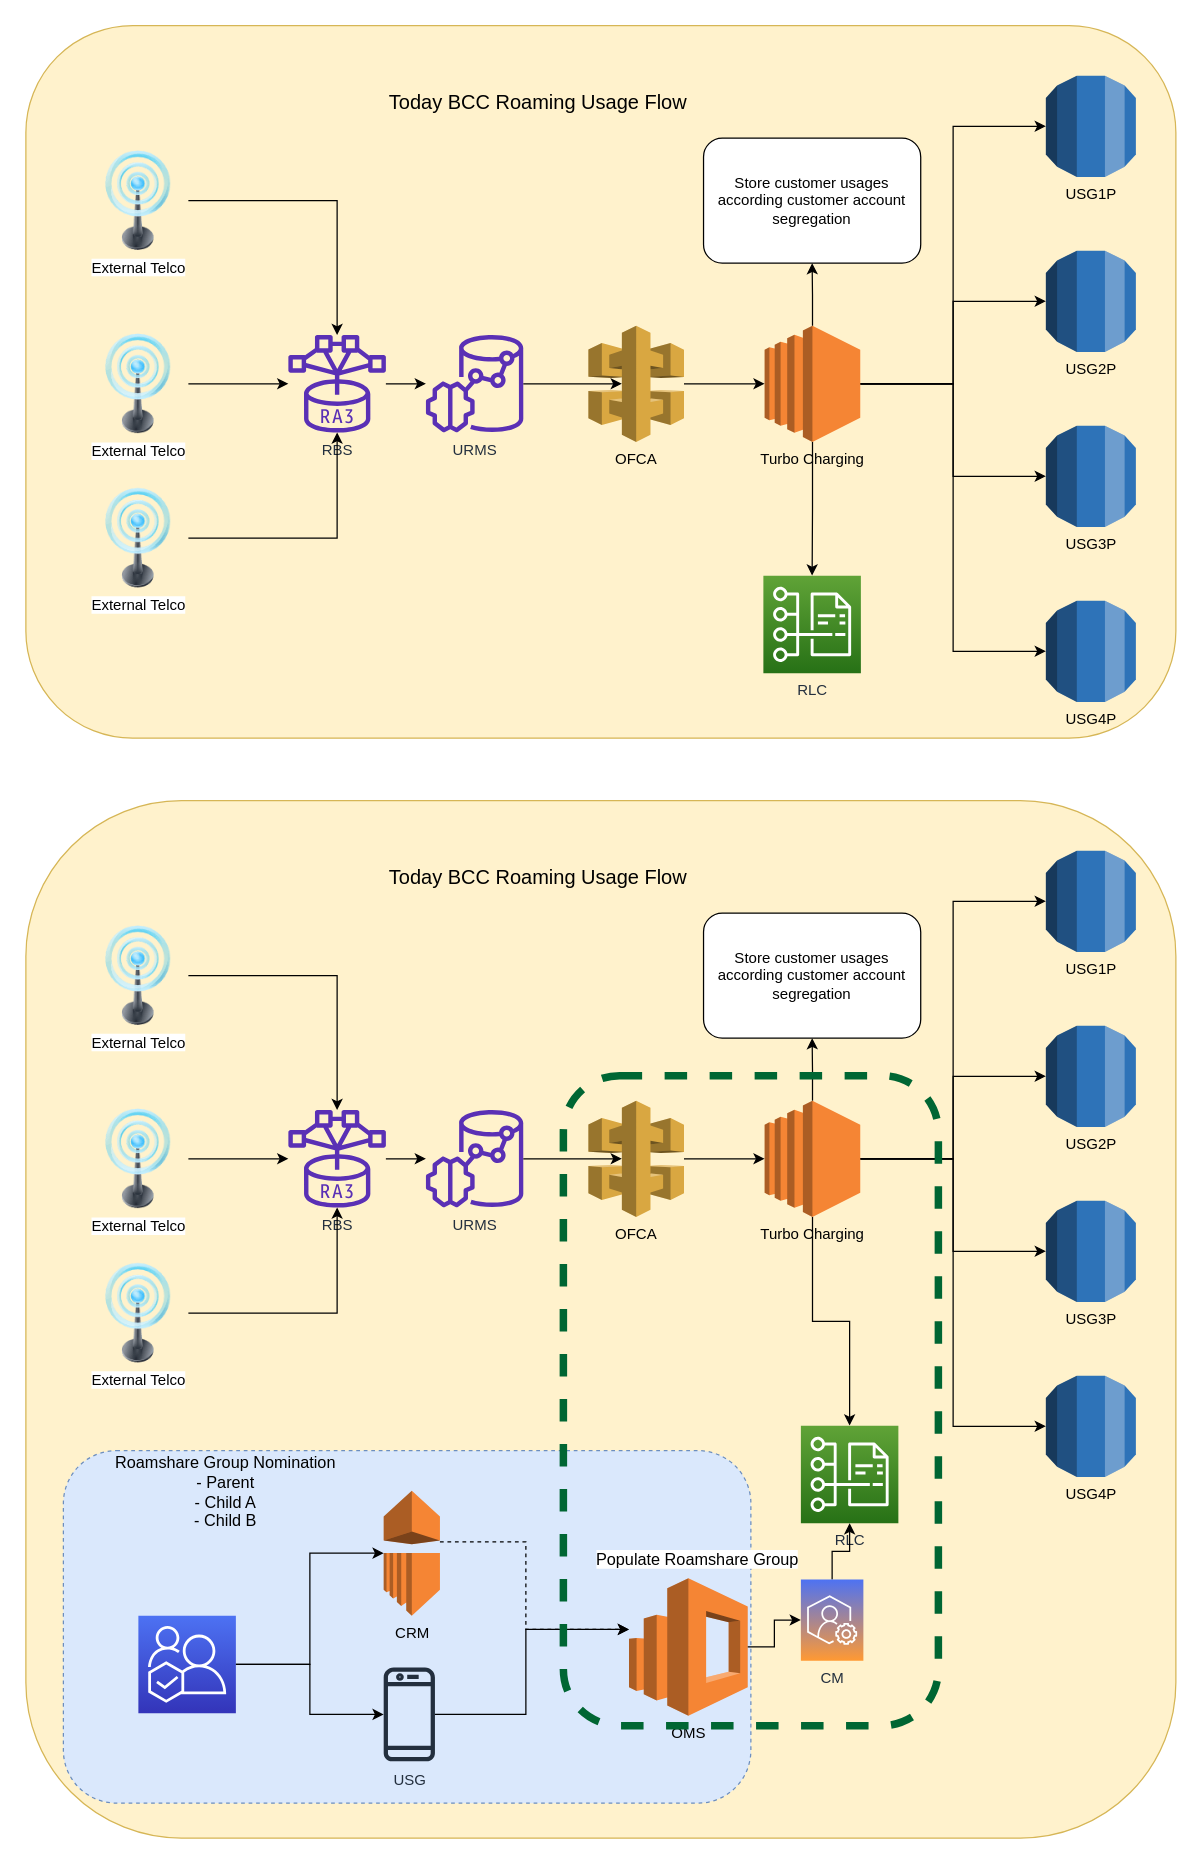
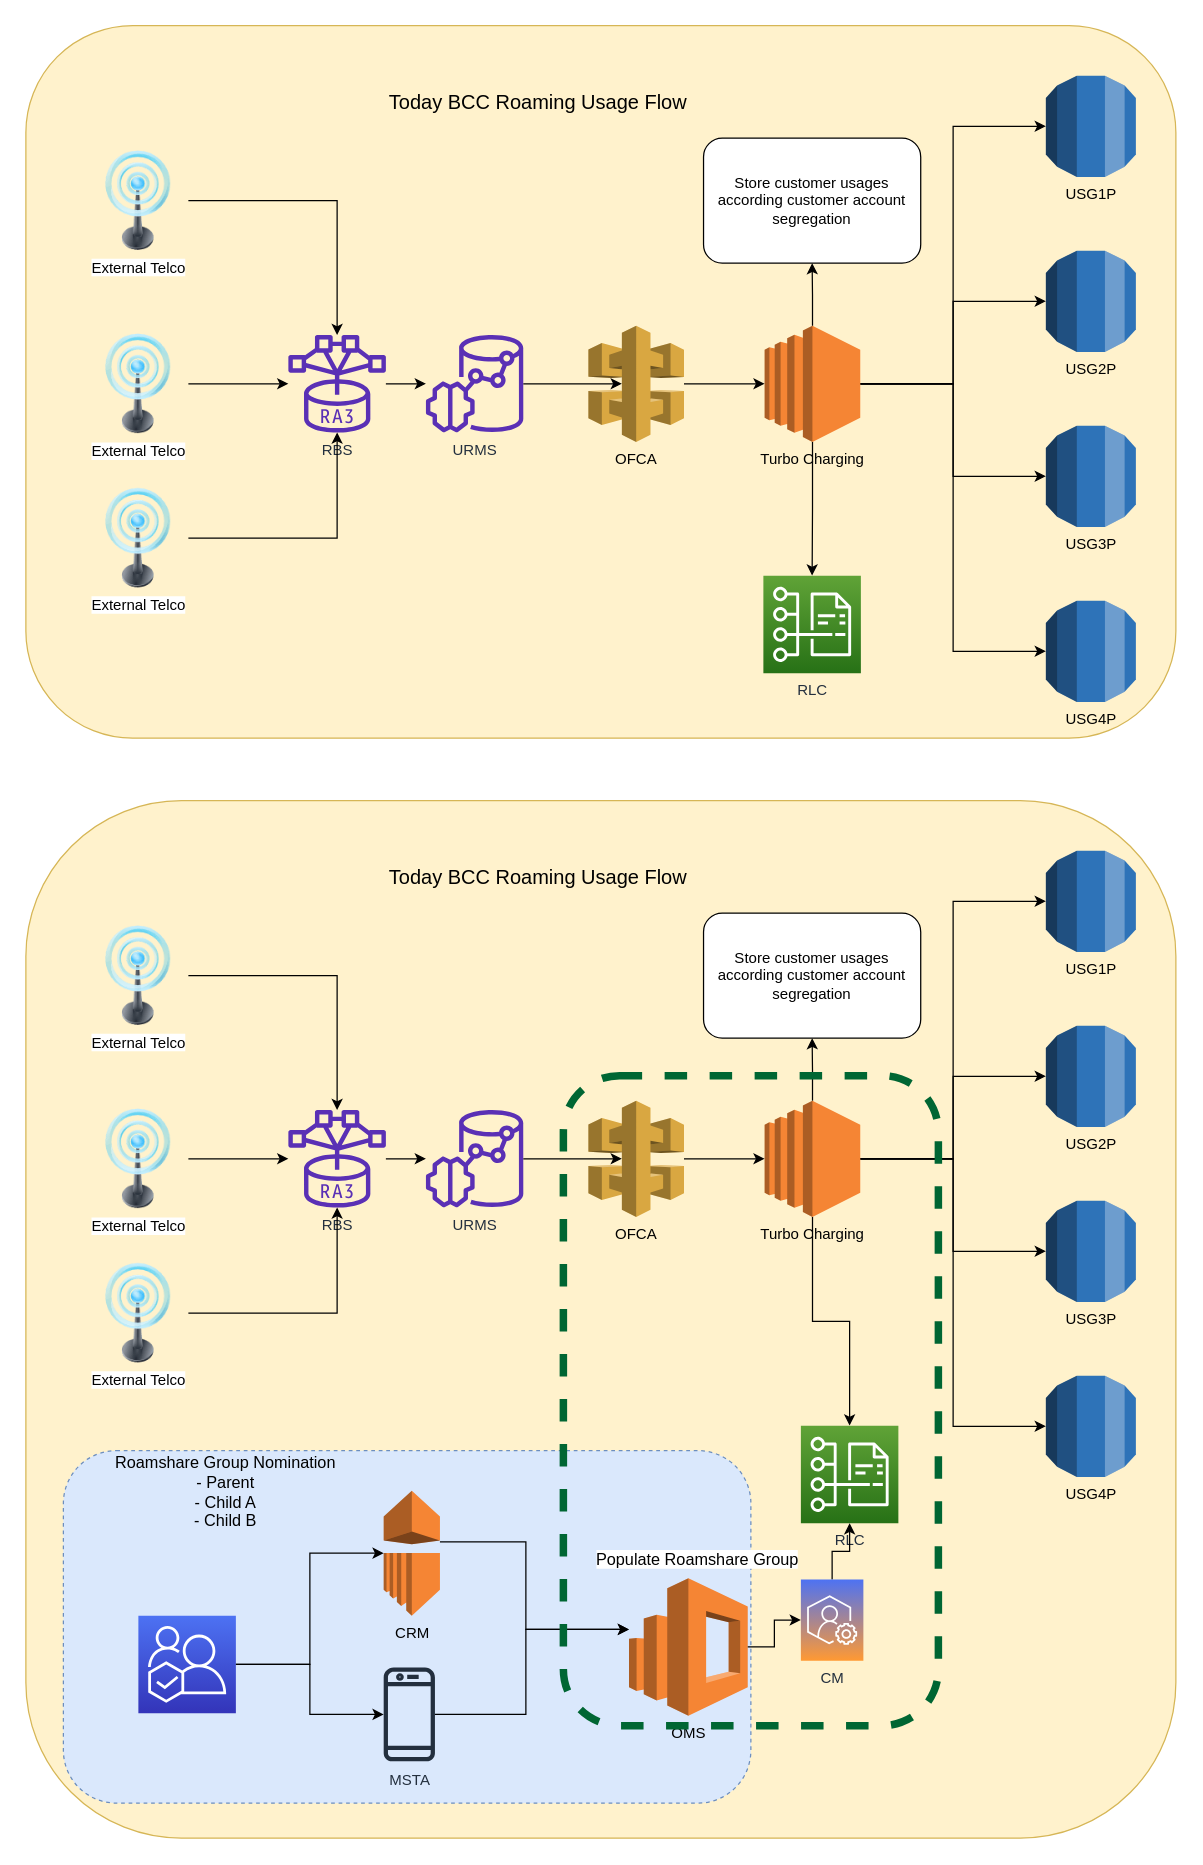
edge "CRM" -> "OMS": style dashed -> solid
node "USG": label "USG" -> "MSTA"
